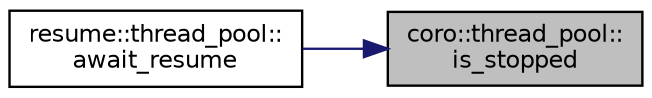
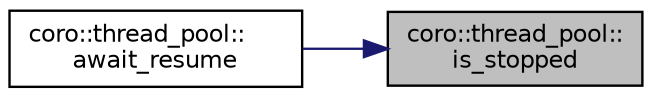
node "resume::thread_pool:: await_resume": label "resume::thread_pool:: await_resume" -> "coro::thread_pool:: await_resume"
